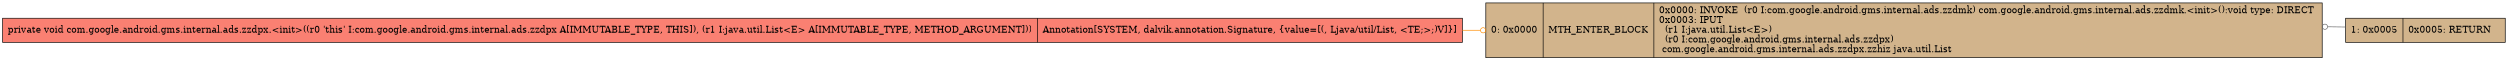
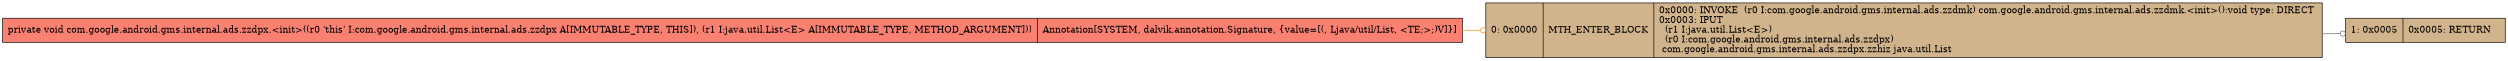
edge "1: 0x0005" -> "0: 0x0000": reversed
